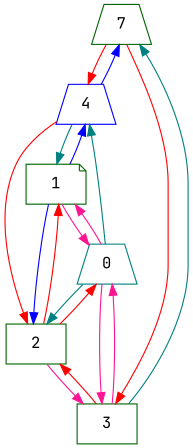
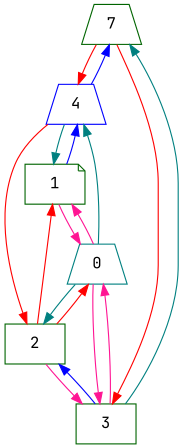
edge "1" -> "2": removed
edge "3" -> "2": color red -> blue
